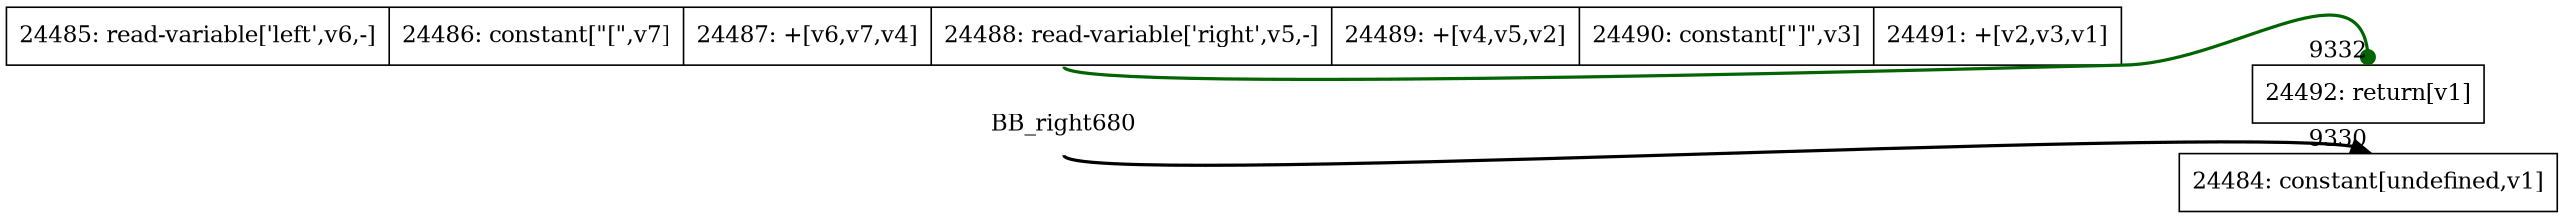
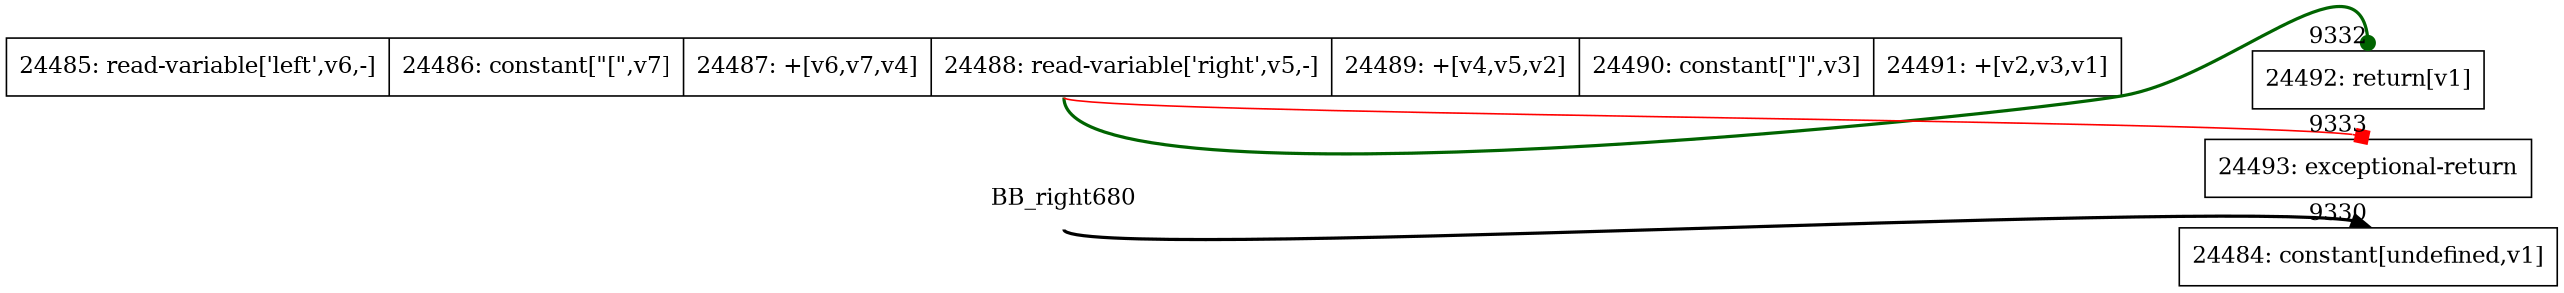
node "24493: exceptional-return": added
